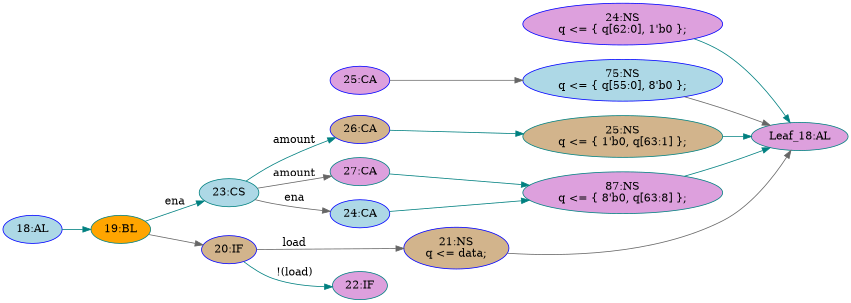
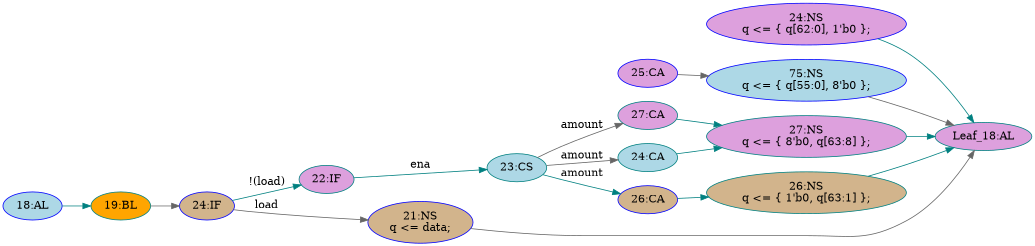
node "25:NS q <= { 1'b0, q[63:1] };": label "25:NS q <= { 1'b0, q[63:1] };" -> "26:NS q <= { 1'b0, q[63:1] };"
node "87:NS q <= { 8'b0, q[63:8] };": label "87:NS q <= { 8'b0, q[63:8] };" -> "27:NS q <= { 8'b0, q[63:8] };"
edge "23:CS" -> "24:CA": label "ena" -> "amount"
edge "19:BL" -> "23:CS": now "22:IF" -> "23:CS"
node "24:CA": color blue -> teal
node "20:IF": label "20:IF" -> "24:IF"
